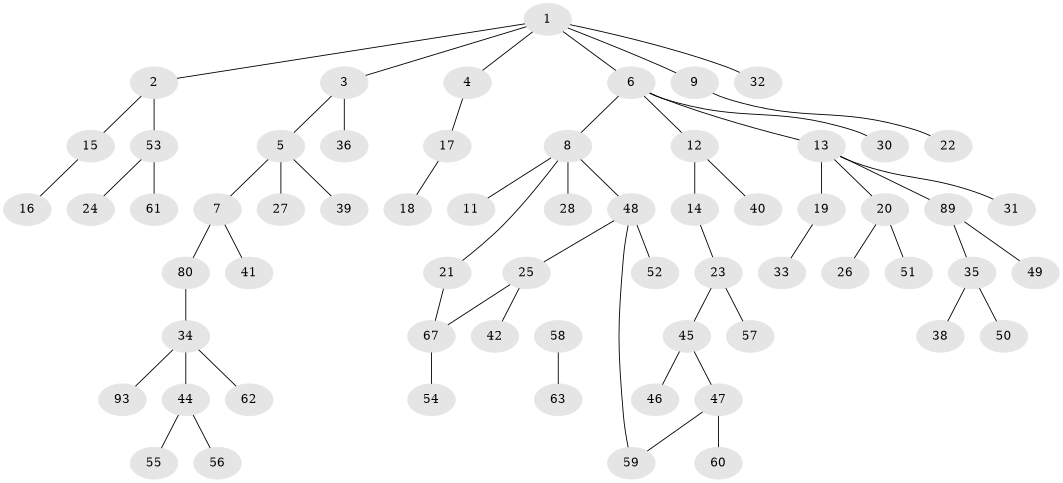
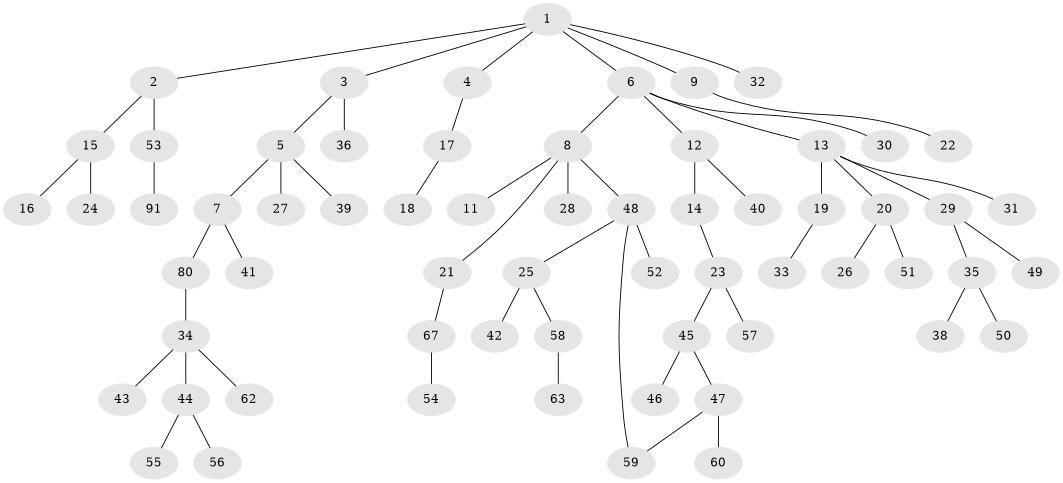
edge "53" -- "24": now "15" -- "24"
node "61": label "61" -> "91"
node "89": label "89" -> "29"
edge "25" -- "67": now "25" -- "58"
node "93": label "93" -> "43"
